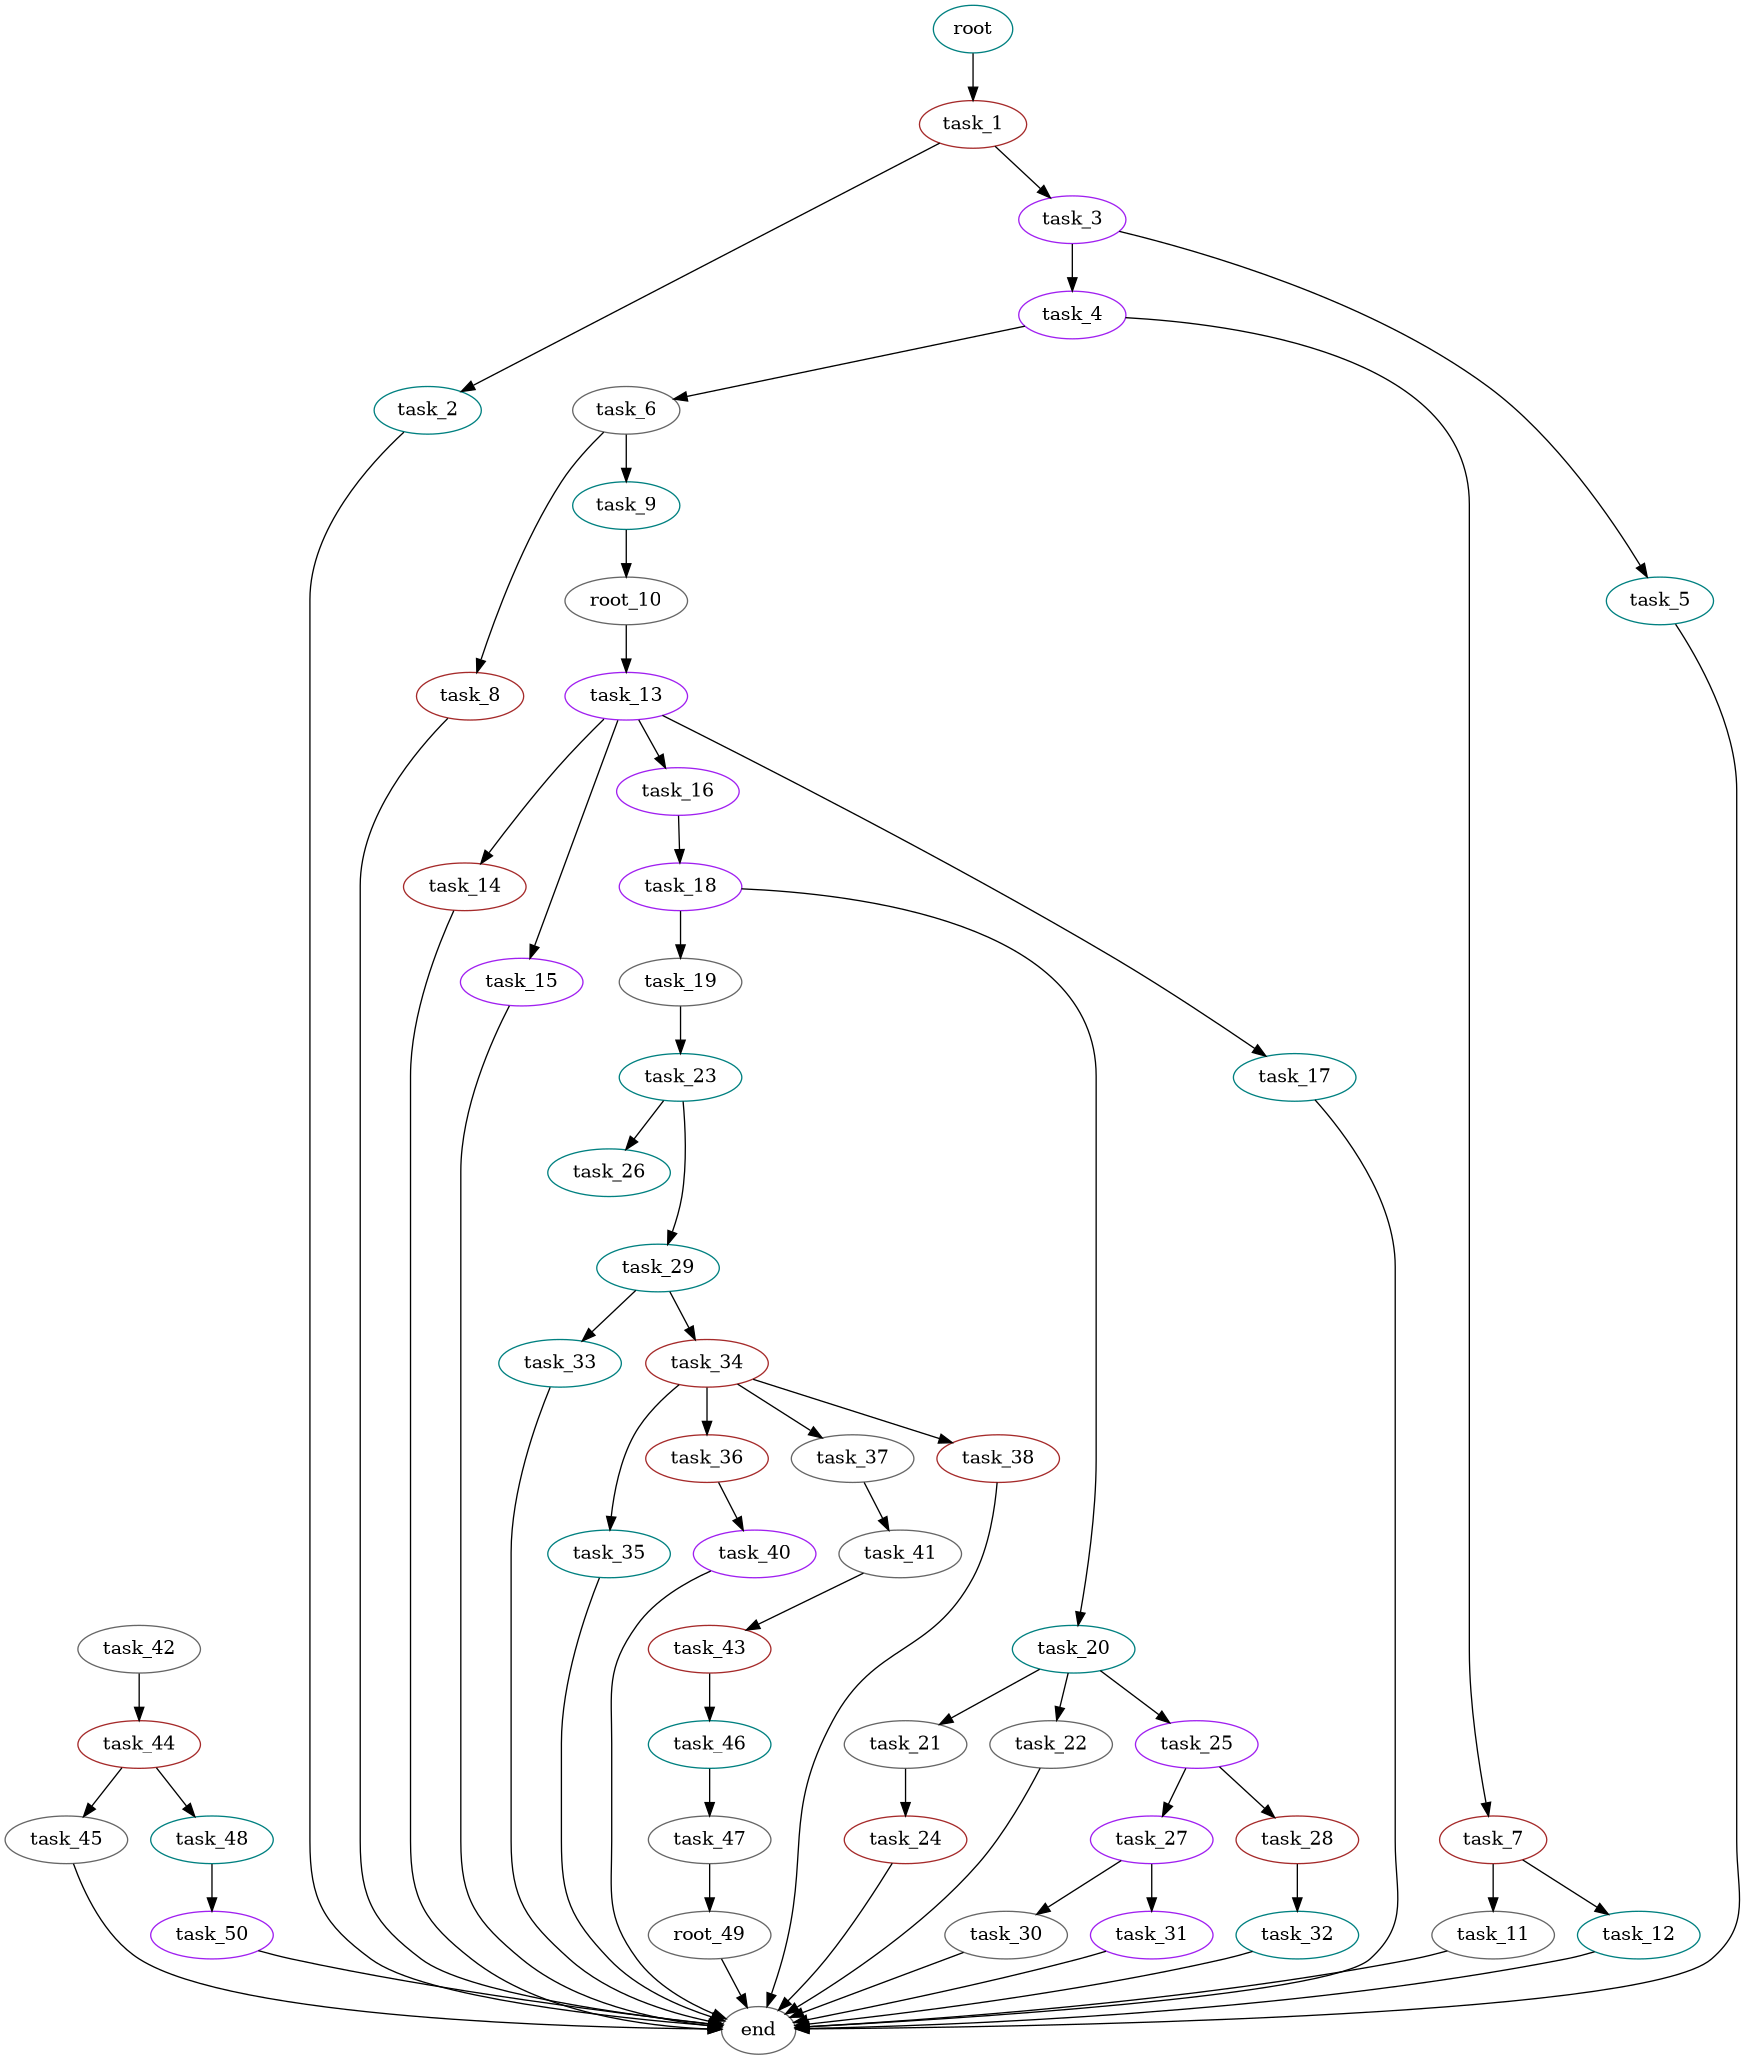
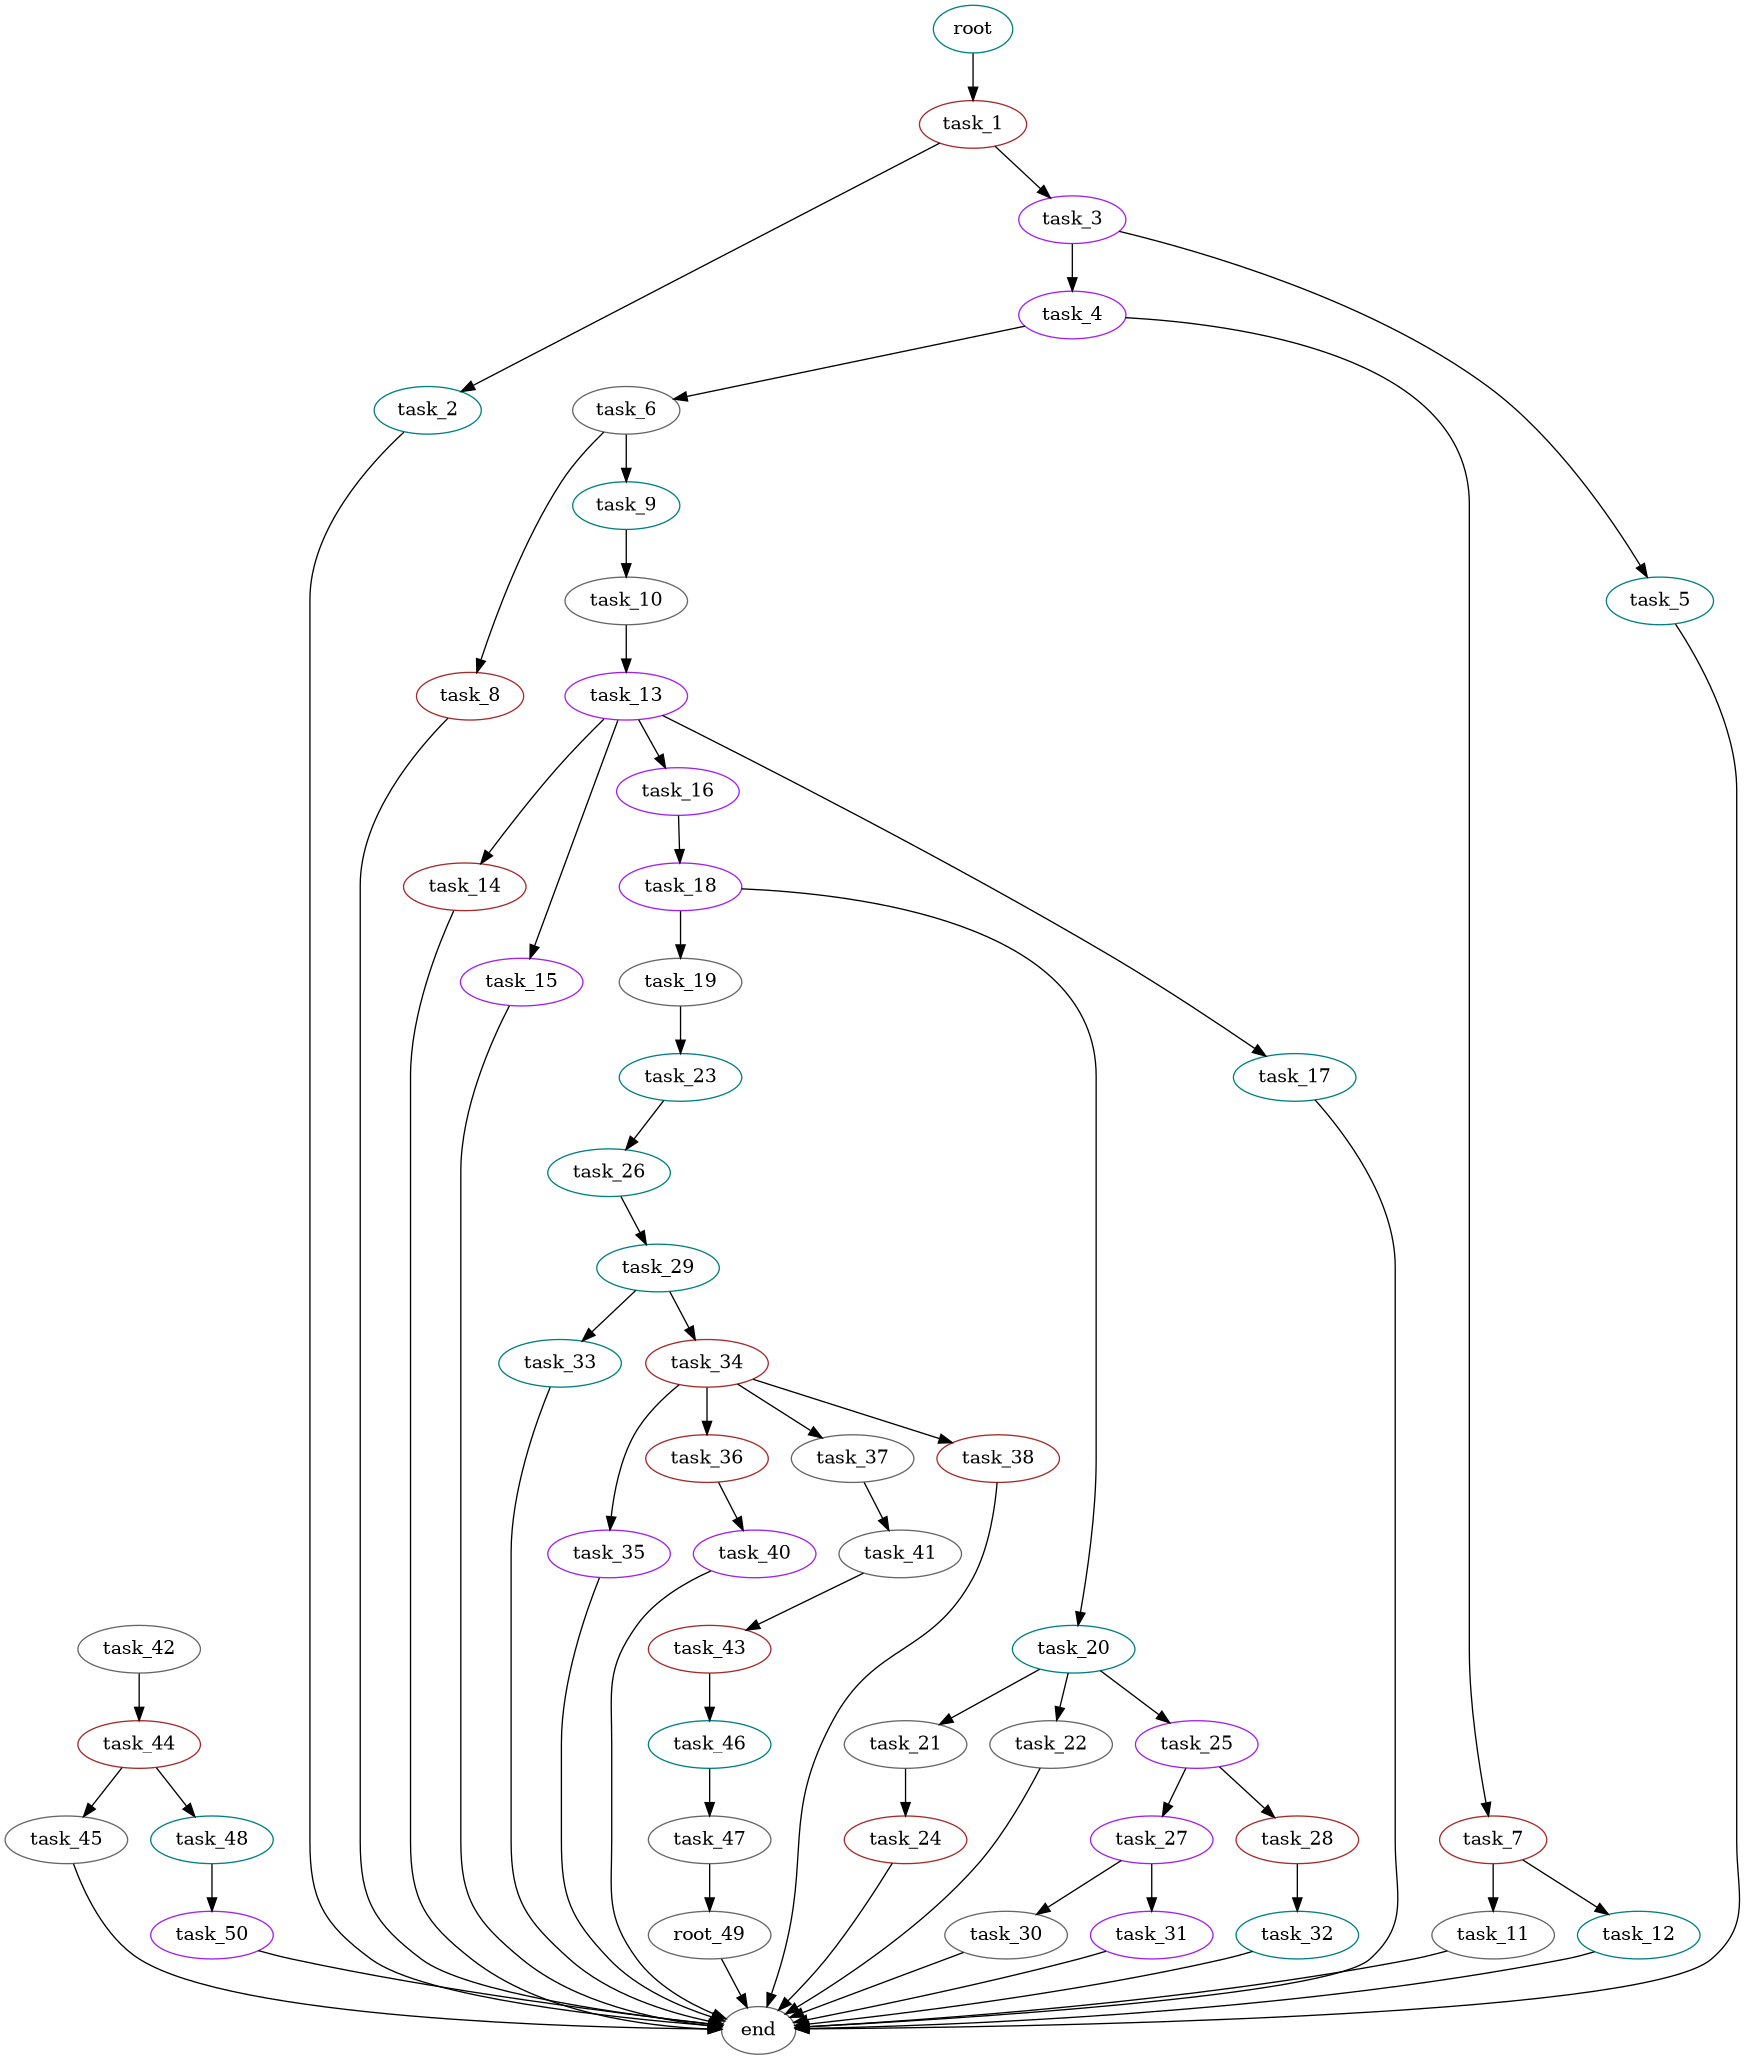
node "root_10": label "root_10" -> "task_10"
edge "task_23" -> "task_29": now "task_26" -> "task_29"
node "task_35": color teal -> purple
